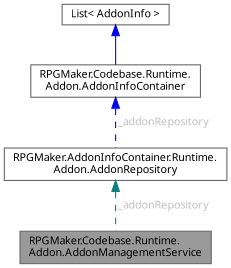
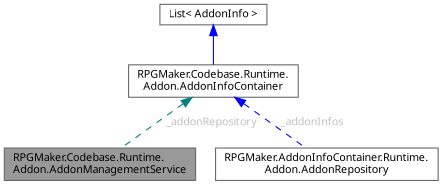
edge "RPGMaker.AddonInfoContainer.Runtime. Addon.AddonRepository" -> "RPGMaker.Codebase.Runtime. Addon.AddonInfoContainer": label " _addonRepository" -> " _addonInfos"
edge "RPGMaker.Codebase.Runtime. Addon.AddonManagementService" -> "RPGMaker.AddonInfoContainer.Runtime. Addon.AddonRepository": now "RPGMaker.Codebase.Runtime. Addon.AddonManagementService" -> "RPGMaker.Codebase.Runtime. Addon.AddonInfoContainer"
